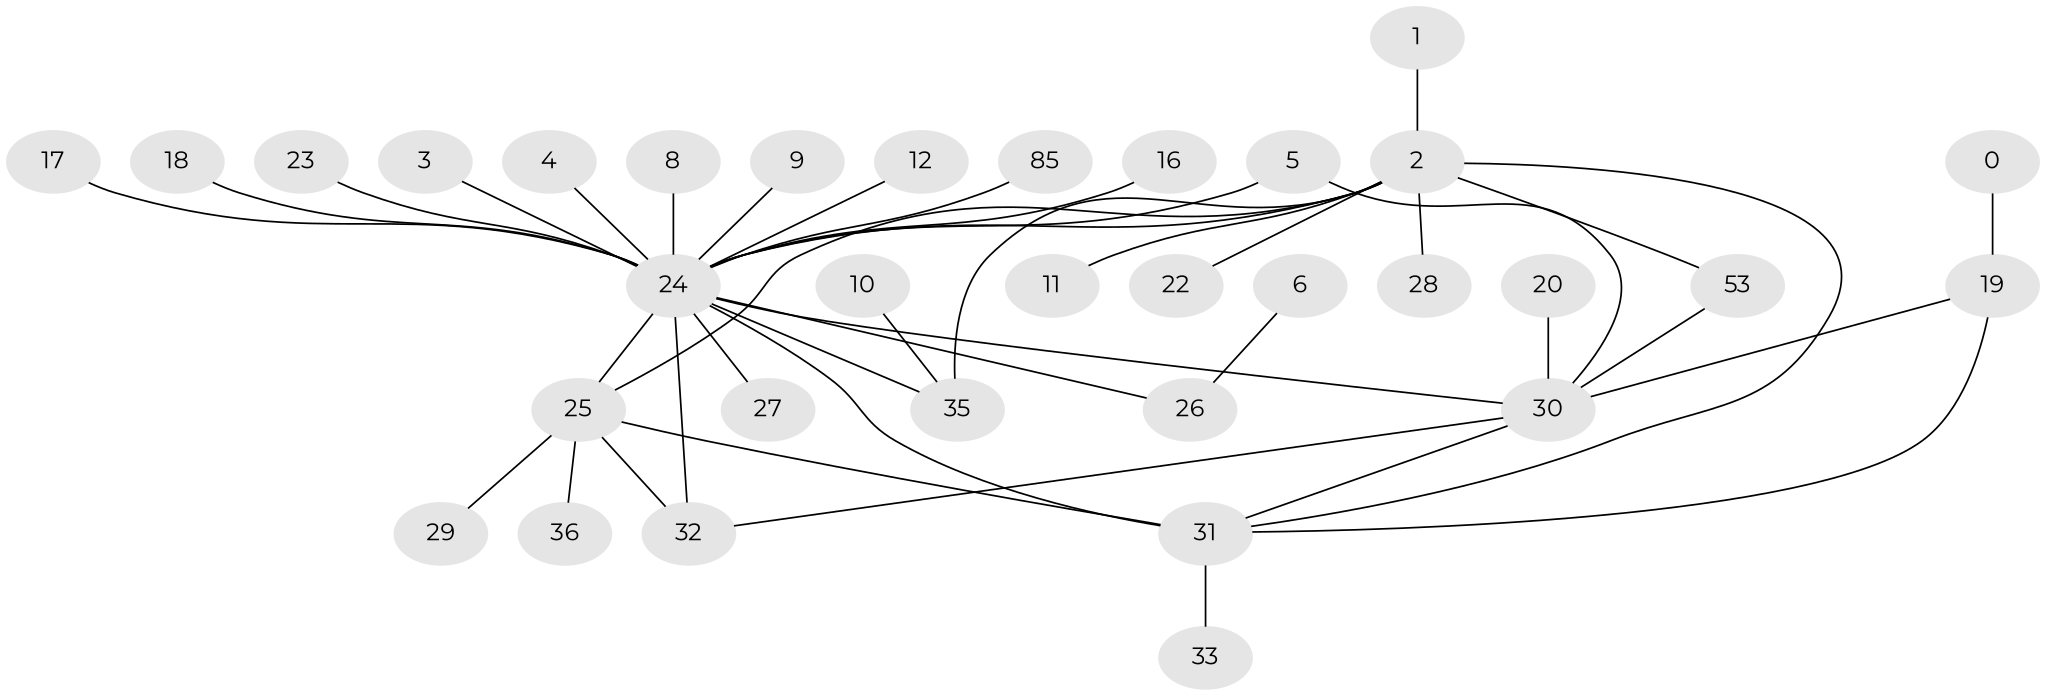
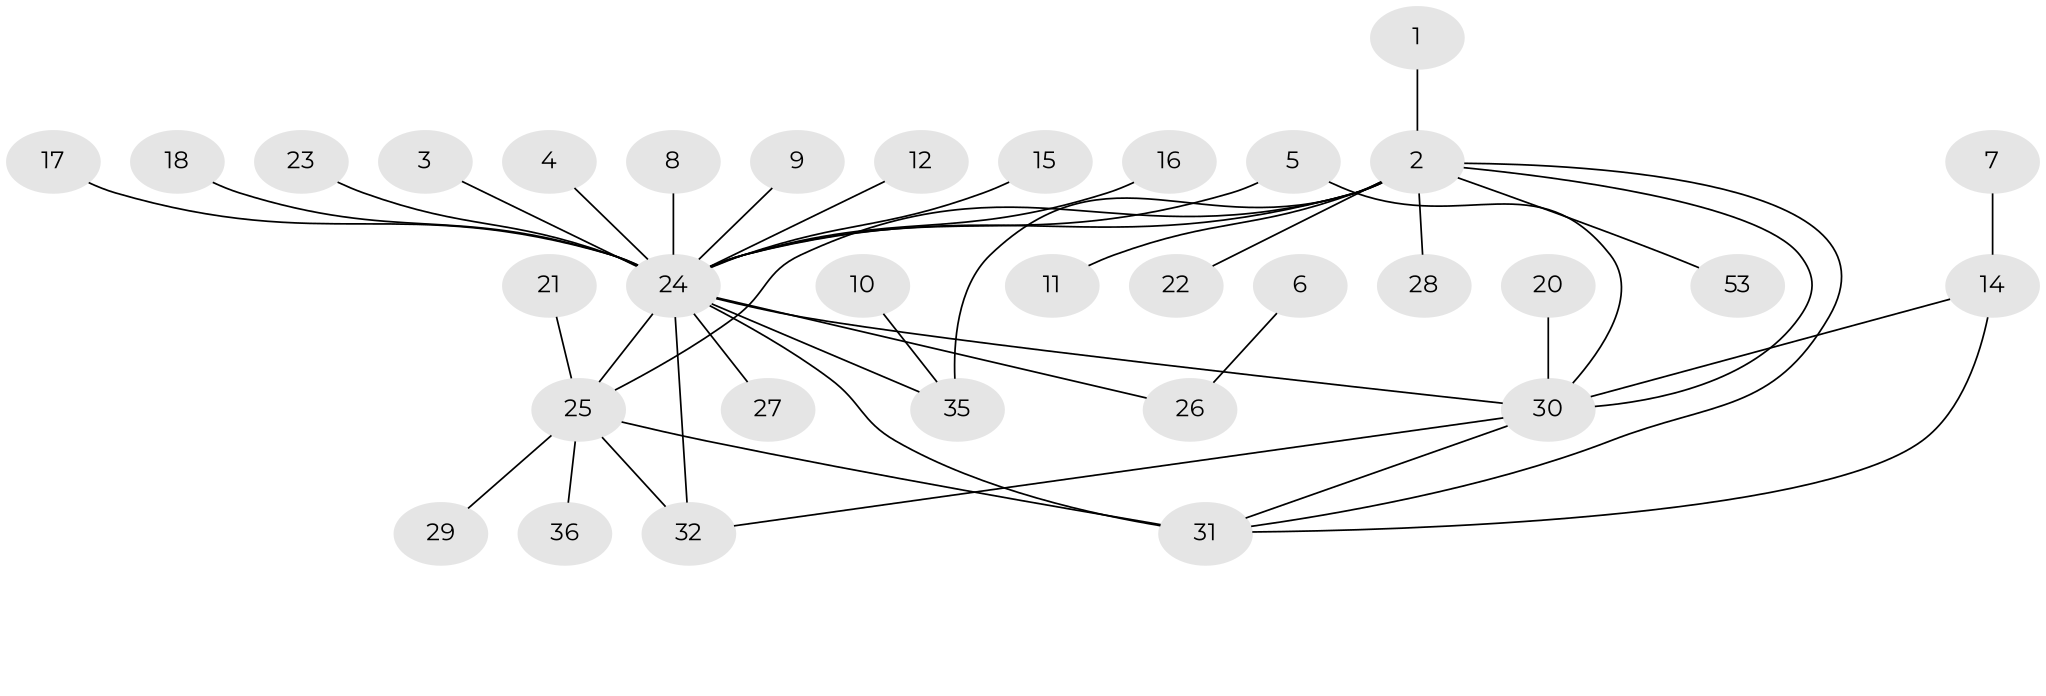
node "85": label "85" -> "15"
node "0": label "0" -> "7"
node "21": added
node "19": label "19" -> "14"
edge "53" -- "30": now "2" -- "30"
node "33": removed
